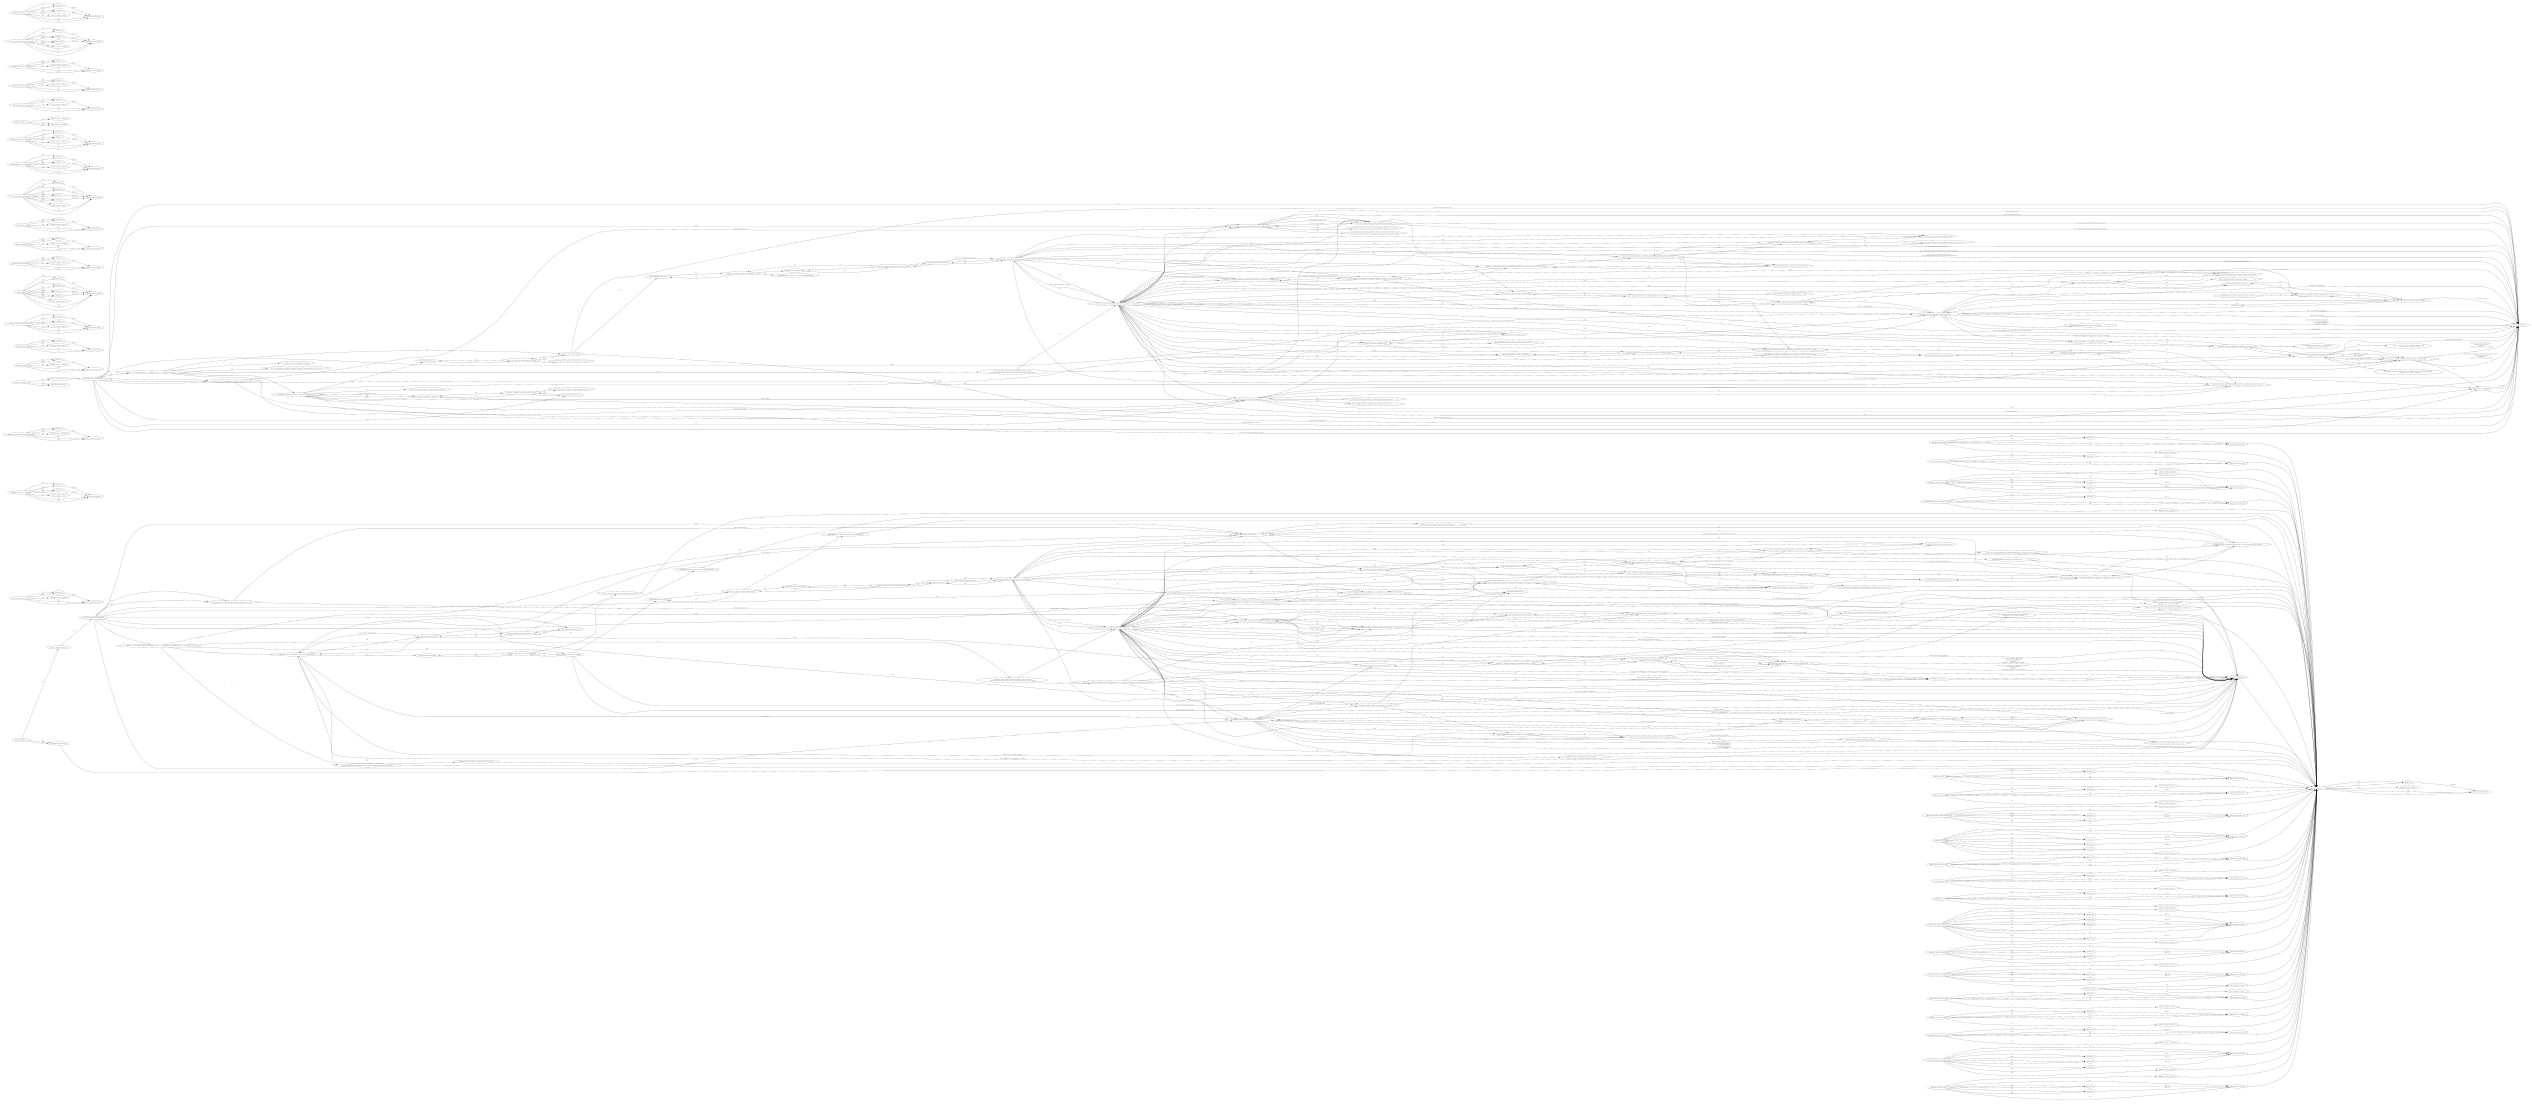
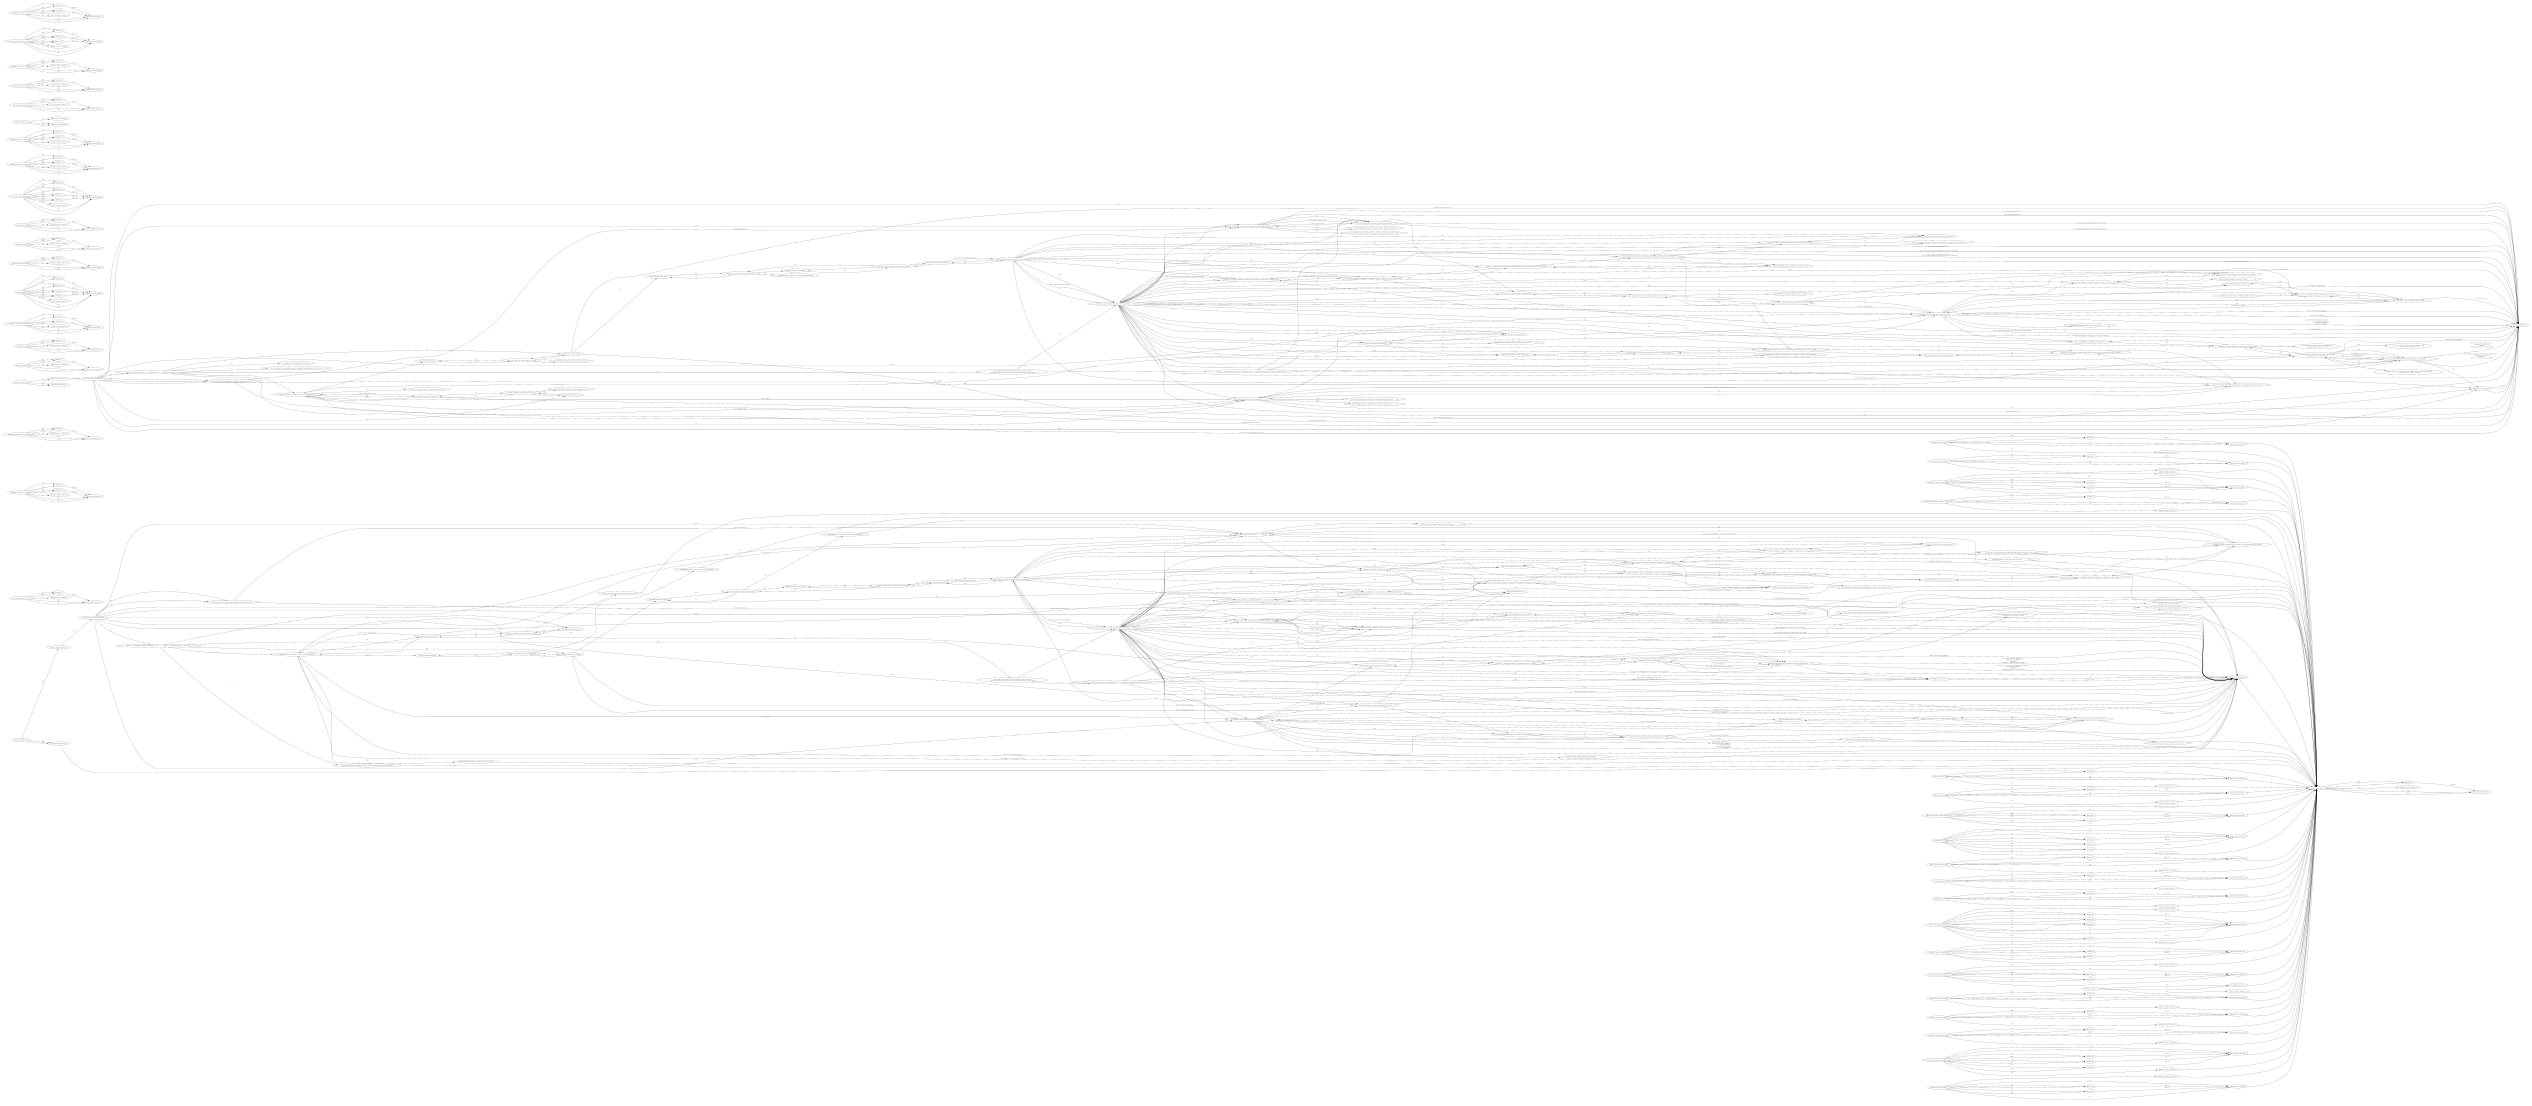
edge "<(IDENTIFIER,IPC,IPC::ChannelHandle())<SUB>10</SUB>>" -> "<(<operator>.fieldAccess,IPC::ChannelHandle)<SUB>10</SUB>>": reversed
